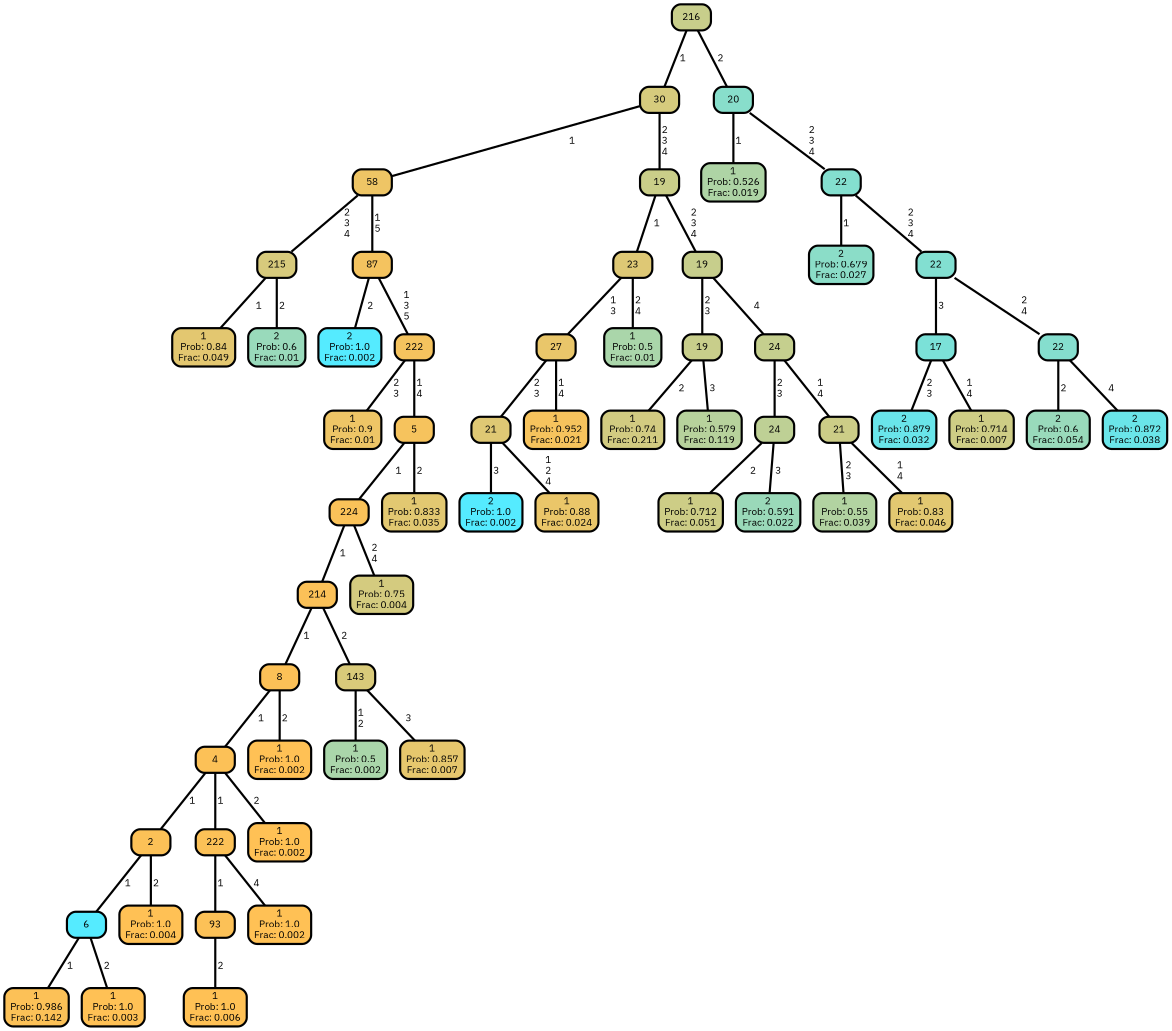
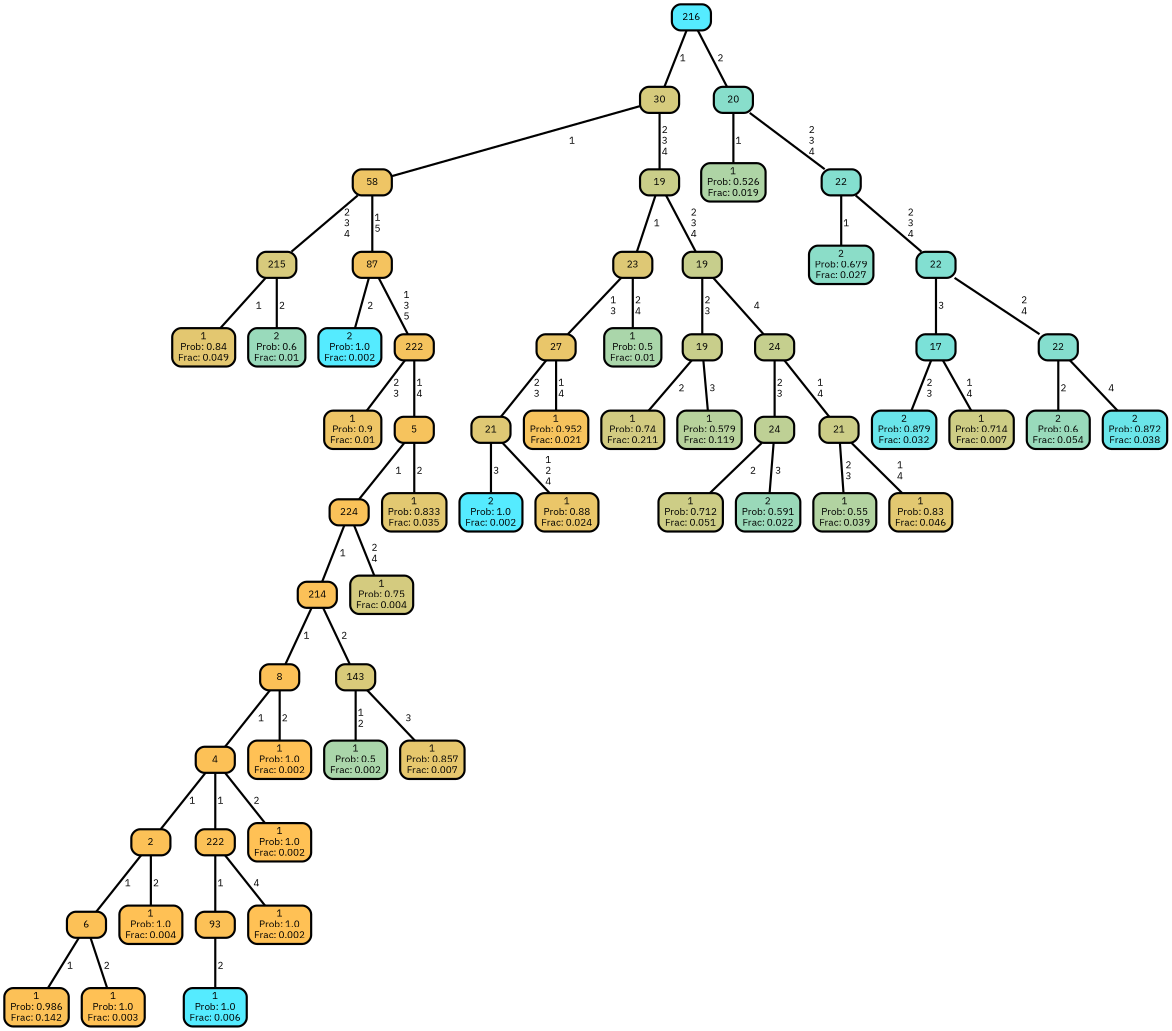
node "216": fillcolor #c8ce8b -> #55ebff
node "6": fillcolor #55ebff -> #fcc157
node "1 Prob: 1.0 Frac: 0.006": fillcolor #ffc155 -> #55ebff
